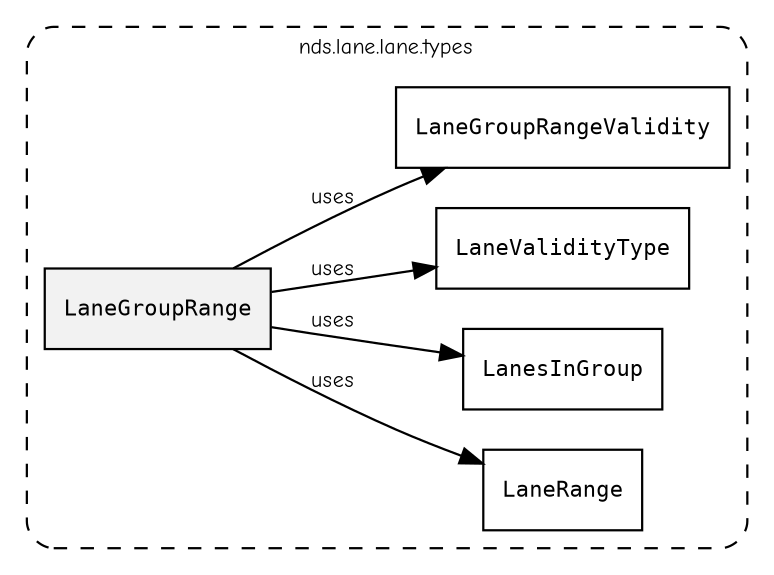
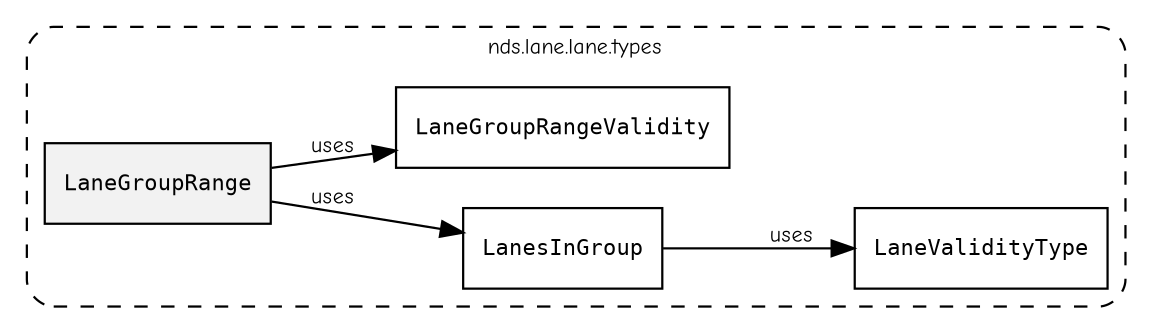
edge "LaneGroupRange" -> "LaneValidityType": now "LanesInGroup" -> "LaneValidityType"
node "LaneRange": removed
